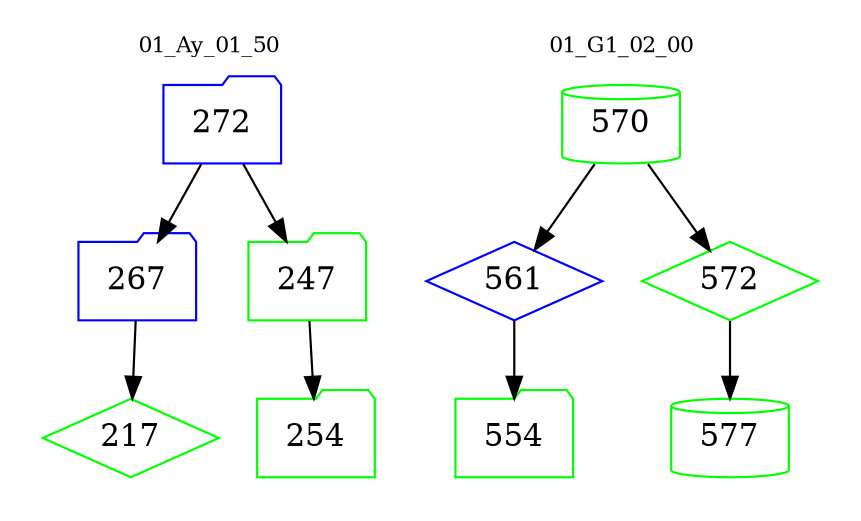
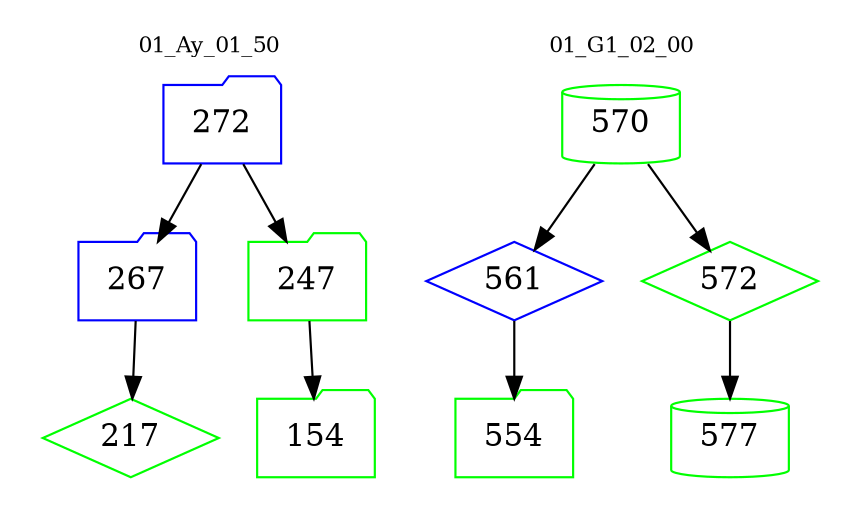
node "254": label "254" -> "154"
